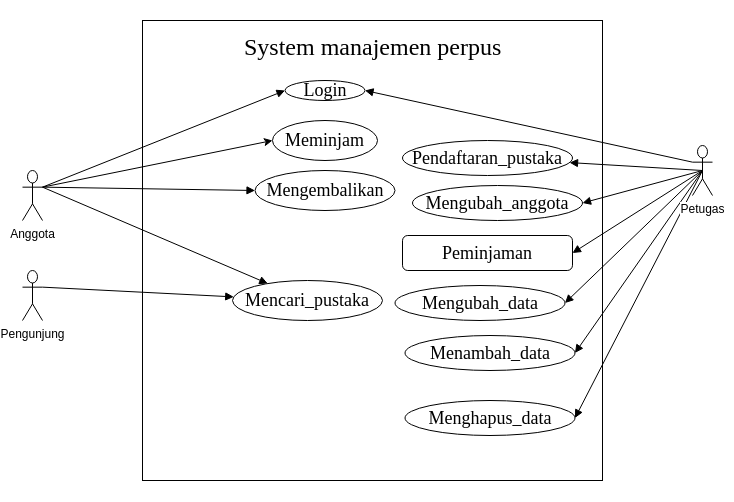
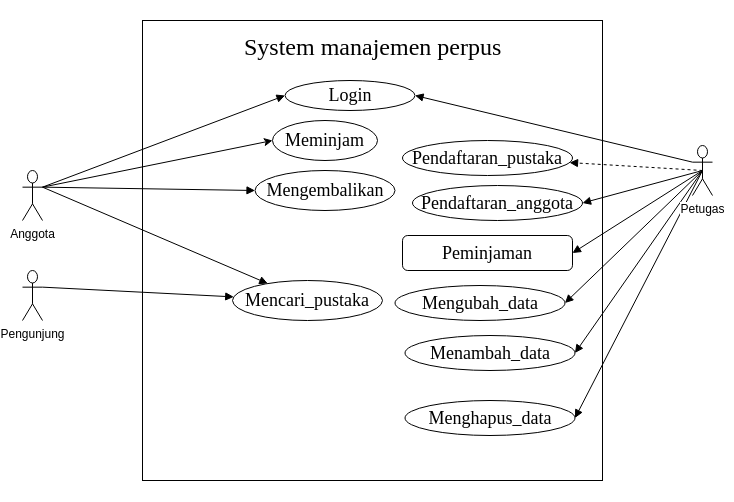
node "Login": size 80x20 -> 130x30
edge "Petugas" -> "Pendaftaran_pustaka": style solid -> dashed
node "Mengubah_anggota": label "Mengubah_anggota" -> "Pendaftaran_anggota"
